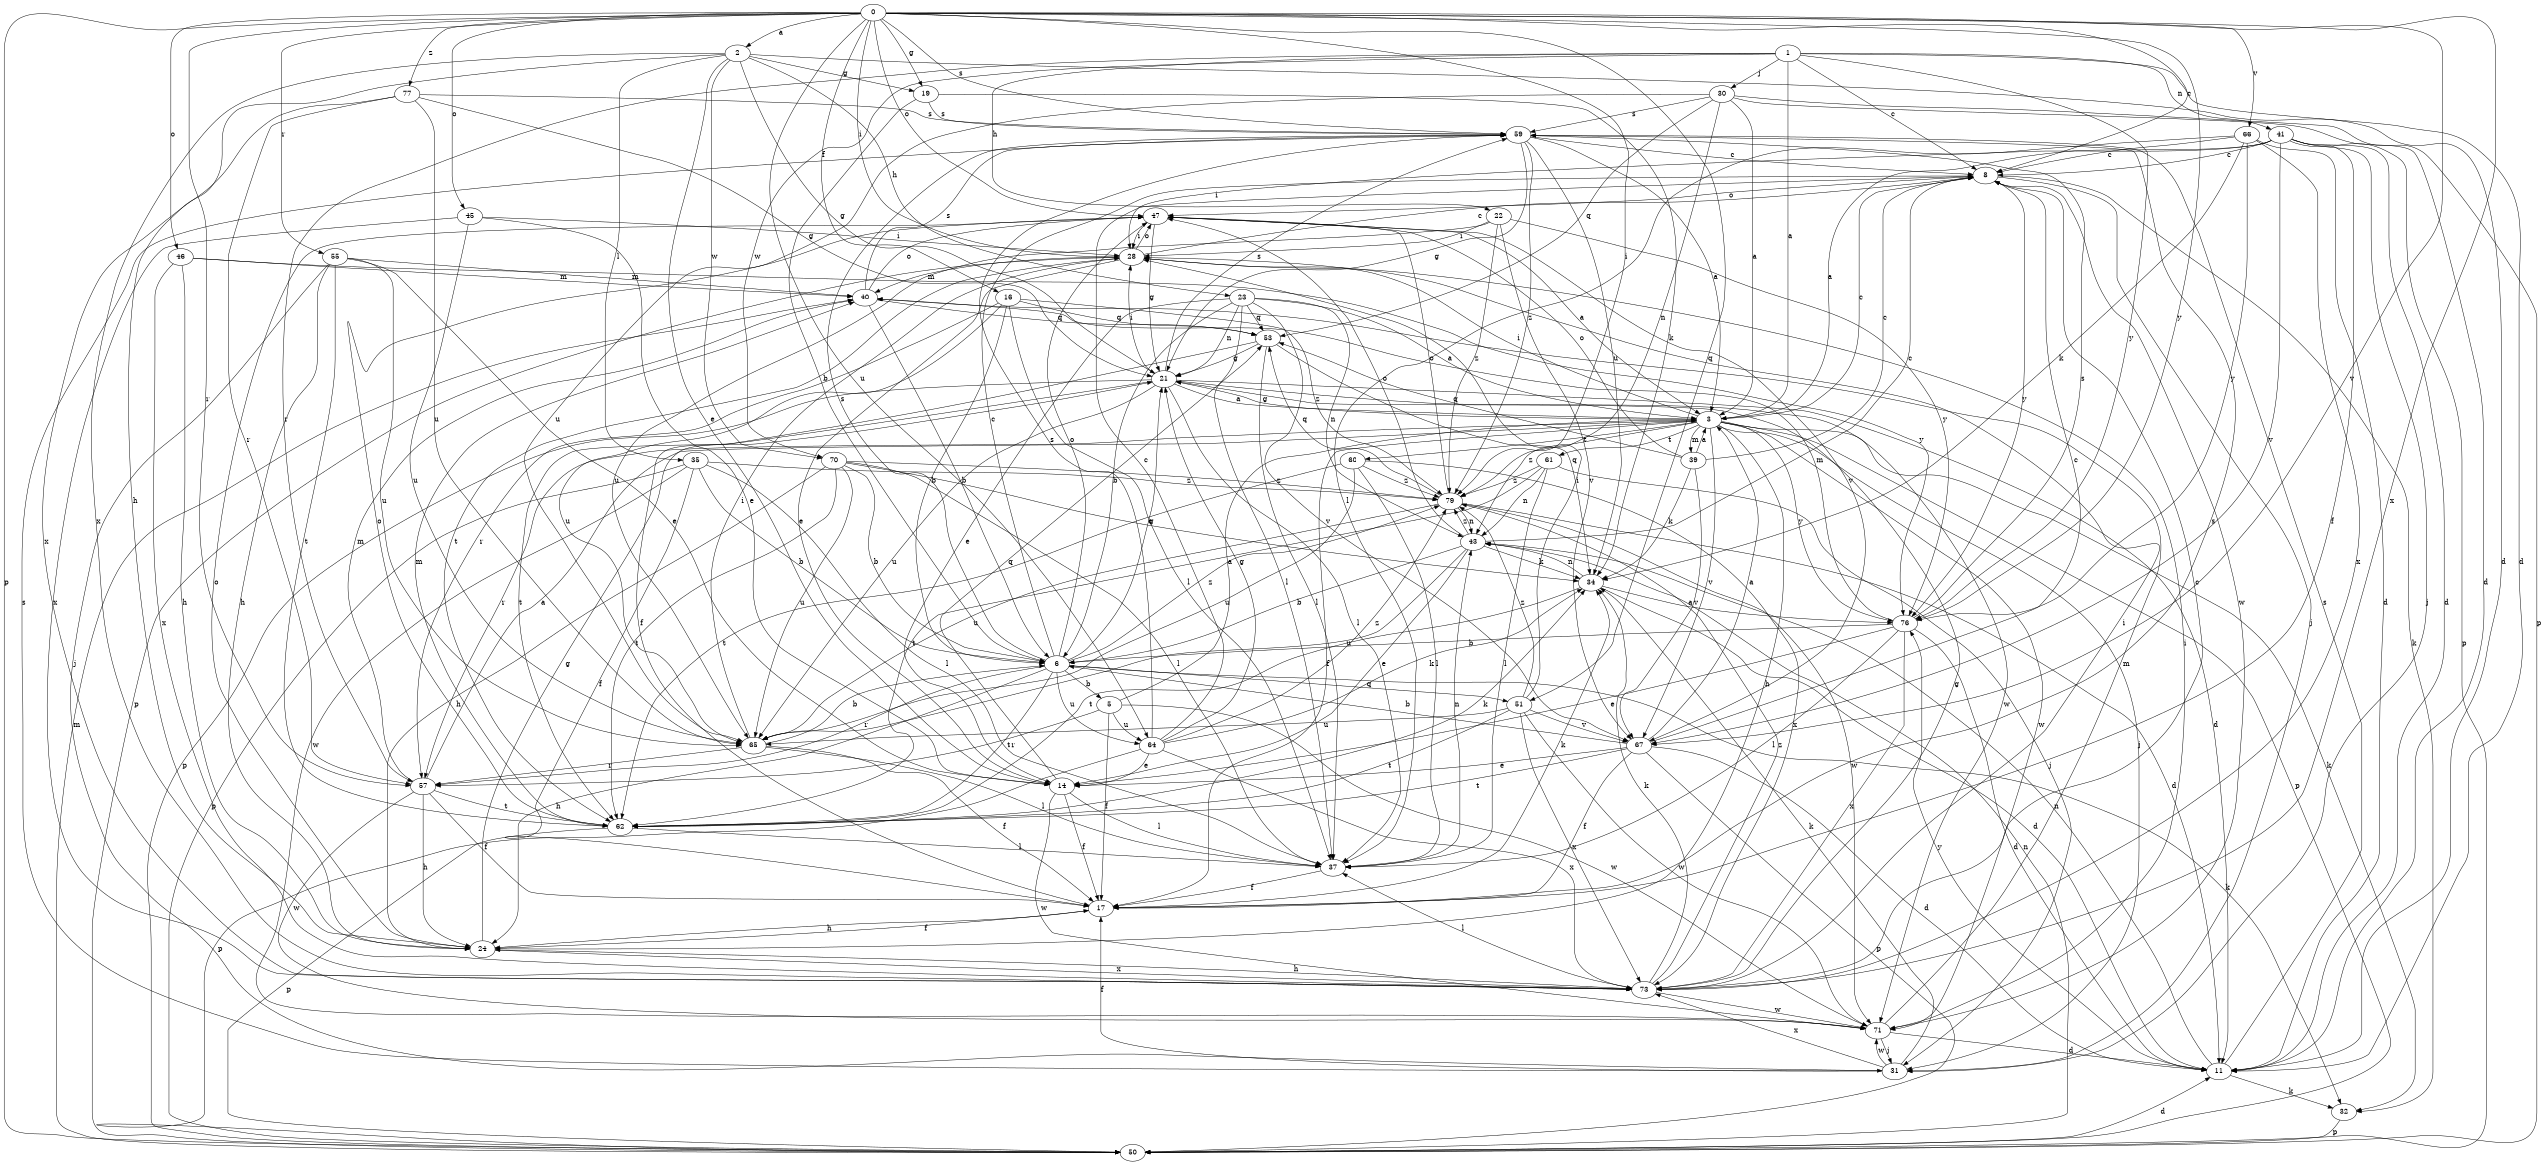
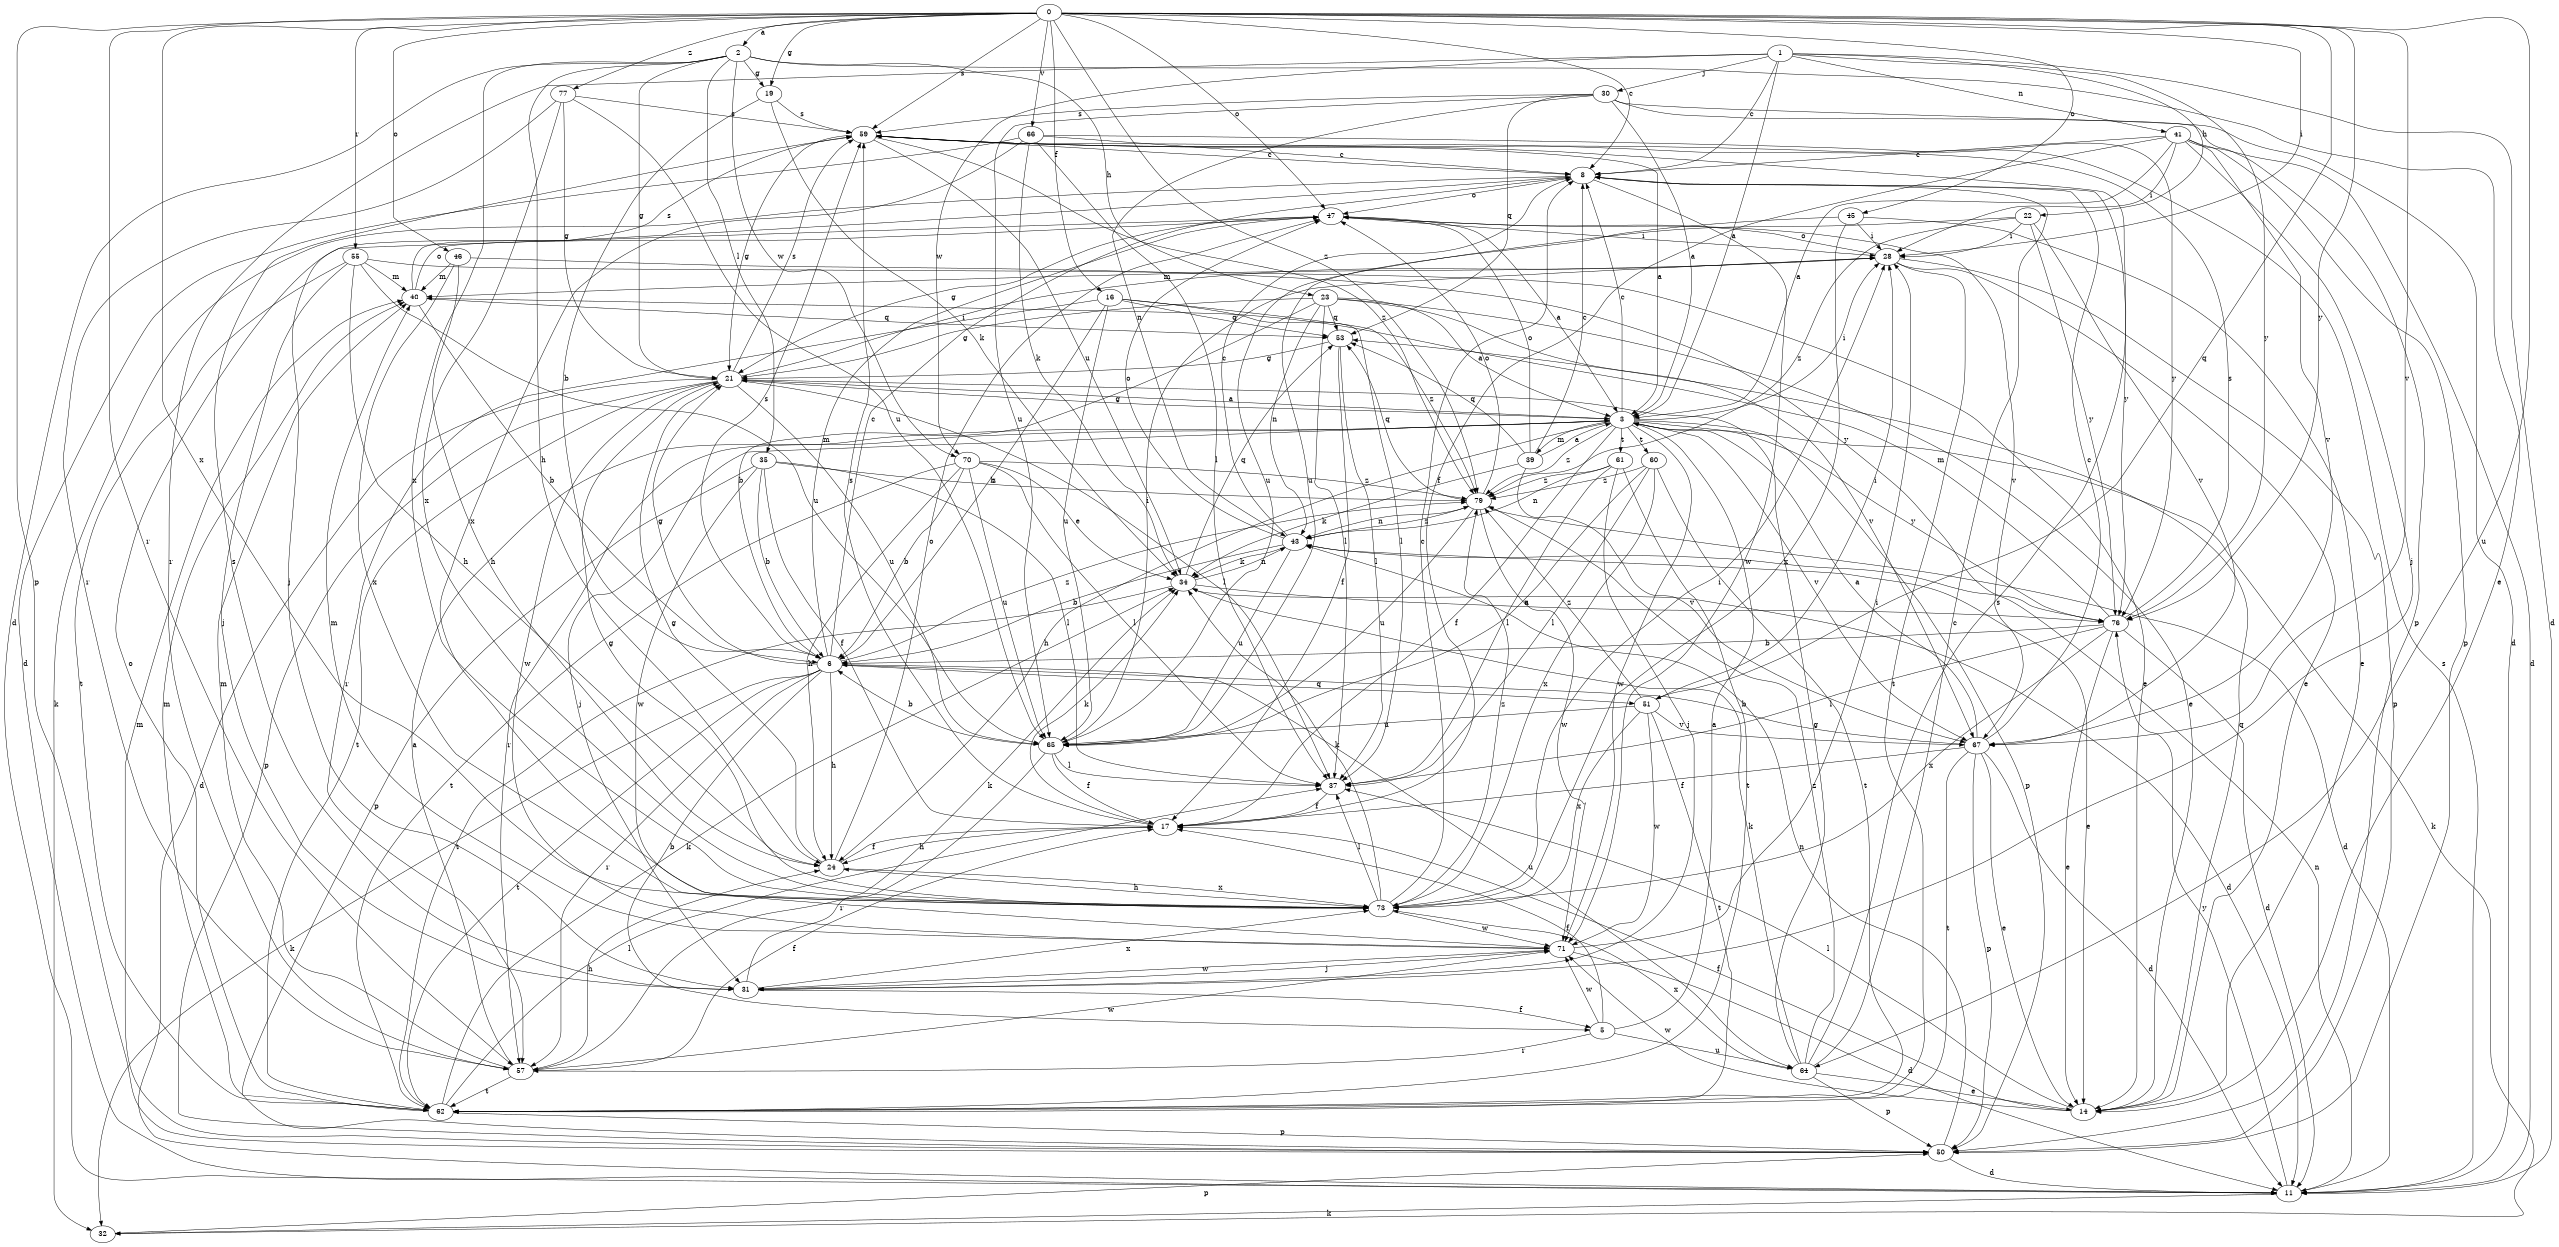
edge "28" -> "8": removed, label "c"
edge "0" -> "79": label "i" -> "z"
edge "23" -> "21": label "n" -> "g"
edge "6" -> "47": label "o" -> "m"
edge "53" -> "34": reversed
edge "37" -> "43": removed, label "n"
edge "31" -> "17": now "31" -> "5"
